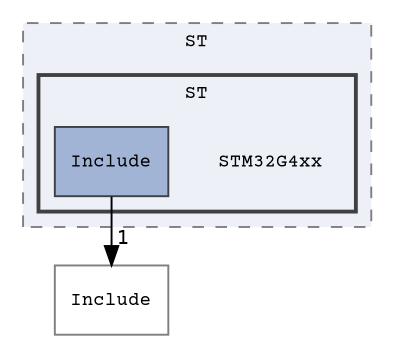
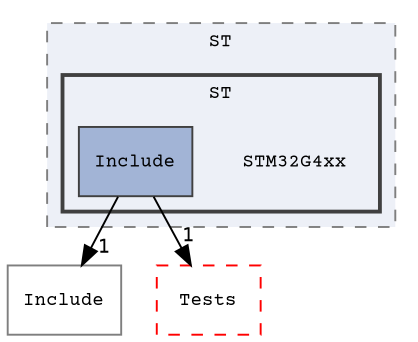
node "Tests": added
